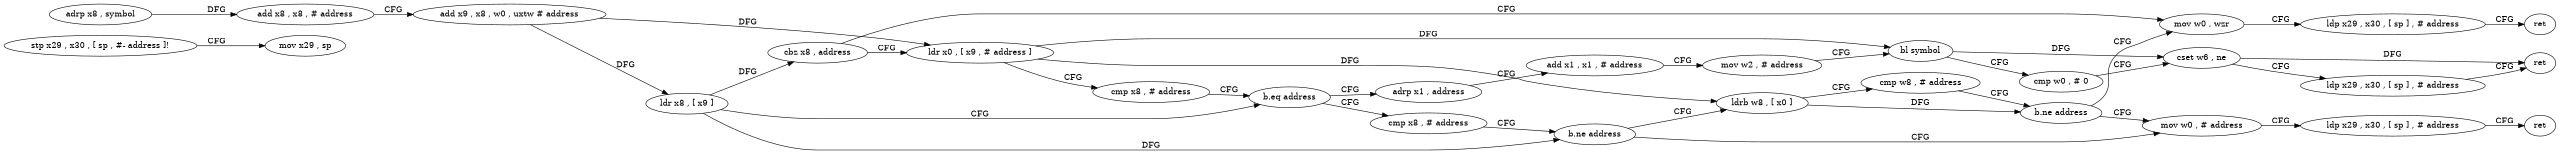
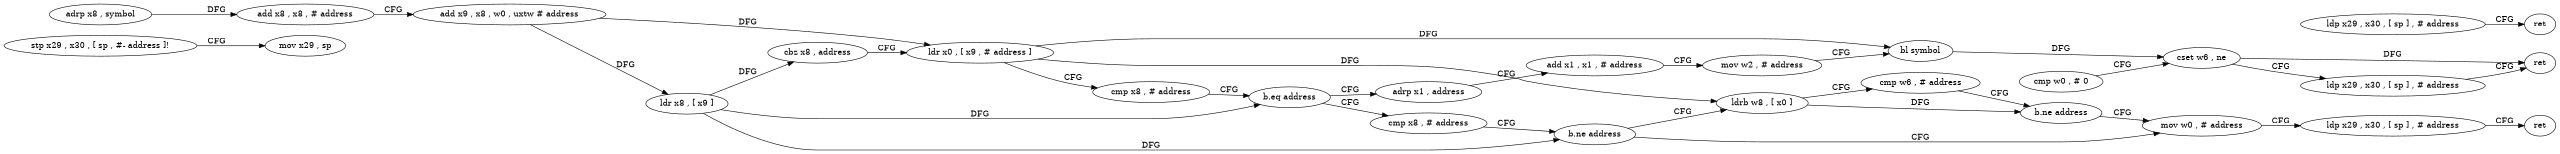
node "mov w0 , wzr": removed
edge "bl symbol" -> "cmp w0 , # 0": removed, label "CFG"
node "cmp w8 , # address": label "cmp w8 , # address" -> "cmp w6 , # address"
edge "ldr x8 , [ x9 ]" -> "b.eq address": label "CFG" -> "DFG"
